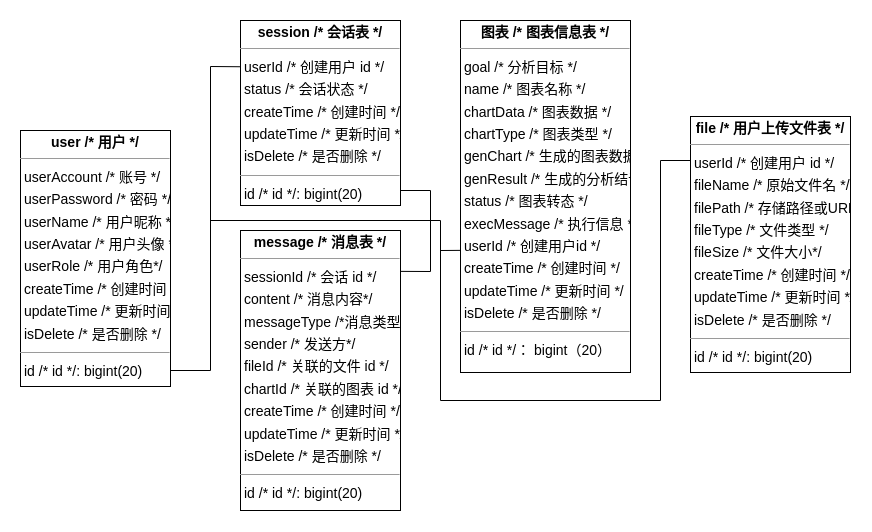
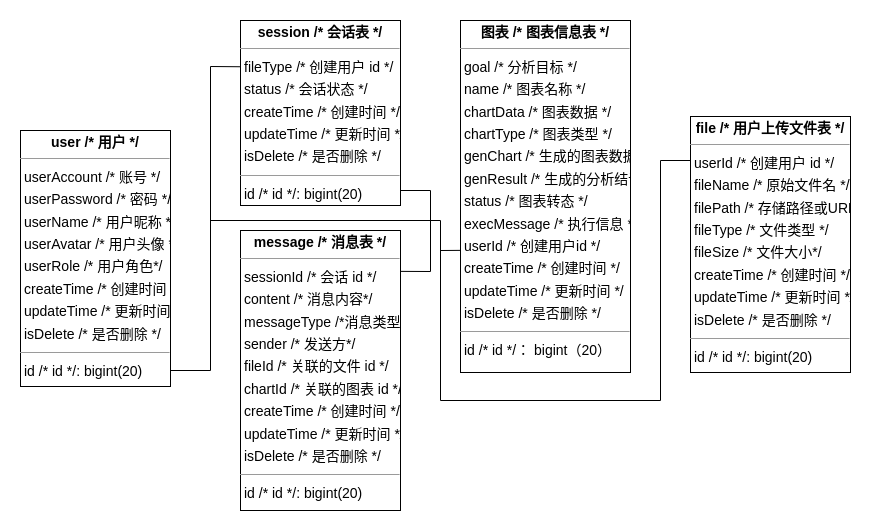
node "session /* 会话表 */ userId /* 创建用户 id */ : bigint(20) status /* 会话状态 */ : varchar(50) createTime /* 创建时间 */ : datetime updateTime /* 更新时间 */ : datetime isDelete /* 是否删除 */ : tinyint(4) id /* id */: bigint(20)": label "session /* 会话表 */ userId /* 创建用户 id */ : bigint(20) status /* 会话状态 */ : varchar(50) createTime /* 创建时间 */ : datetime updateTime /* 更新时间 */ : datetime isDelete /* 是否删除 */ : tinyint(4) id /* id */: bigint(20)" -> "session /* 会话表 */ fileType /* 创建用户 id */ : bigint(20) status /* 会话状态 */ : varchar(50) createTime /* 创建时间 */ : datetime updateTime /* 更新时间 */ : datetime isDelete /* 是否删除 */ : tinyint(4) id /* id */: bigint(20)"
